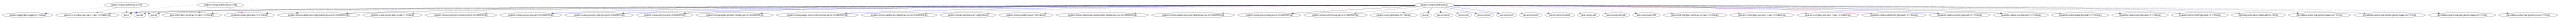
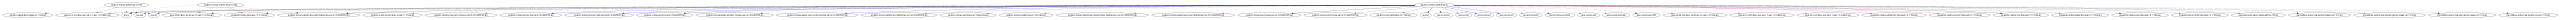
edge "org.jboss.resteasy.skeleton.key.as7" -> "org.apache.catalina.connector (jbossweb-7.0.17.Final.jar)": color blue -> deeppink
